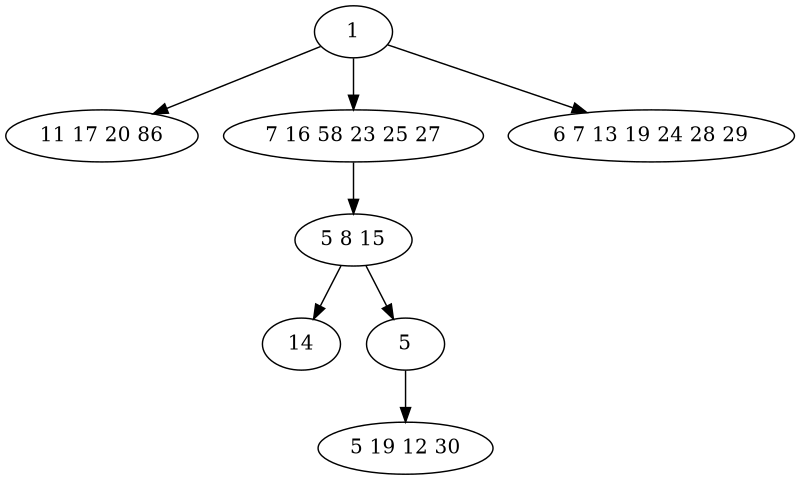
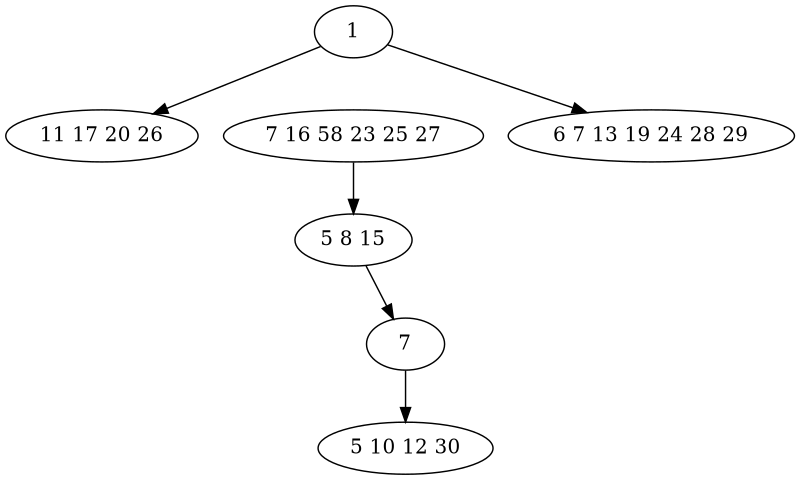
edge "1" -> "7 16 58 23 25 27": removed
node "11 17 20 86": label "11 17 20 86" -> "11 17 20 26"
node "14": removed
node "5": label "5" -> "7"
node "5 19 12 30": label "5 19 12 30" -> "5 10 12 30"
